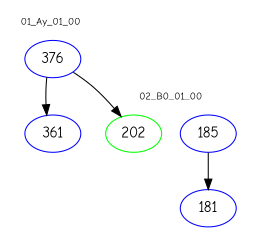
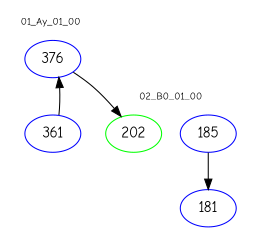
edge "376" -> "361": reversed
